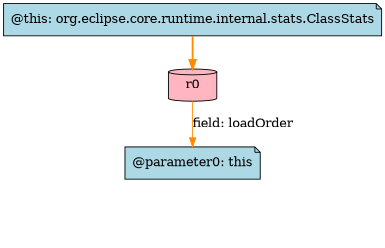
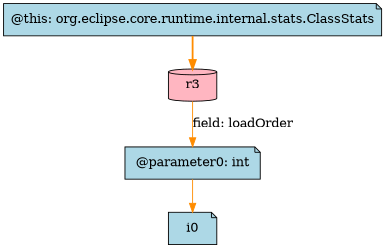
node "r0": label "r0" -> "r3"
node "@parameter0: this": label "@parameter0: this" -> "@parameter0: int"
node "i0": added
